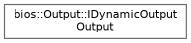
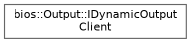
node "bios::Output::IDynamicOutput Output": label "bios::Output::IDynamicOutput Output" -> "bios::Output::IDynamicOutput Client"
